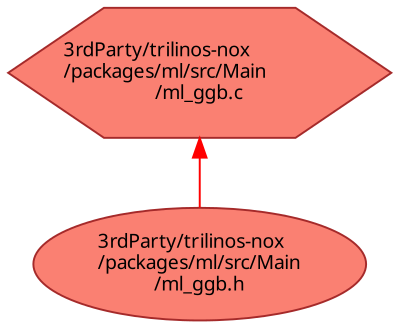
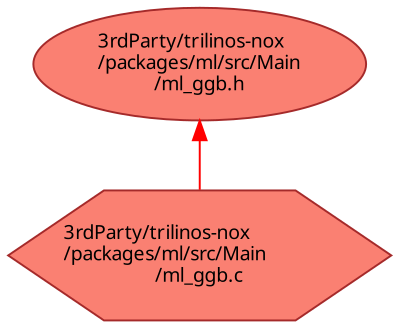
edge "3rdParty/trilinos-nox /packages/ml/src/Main /ml_ggb.h" -> "3rdParty/trilinos-nox /packages/ml/src/Main /ml_ggb.c": reversed
